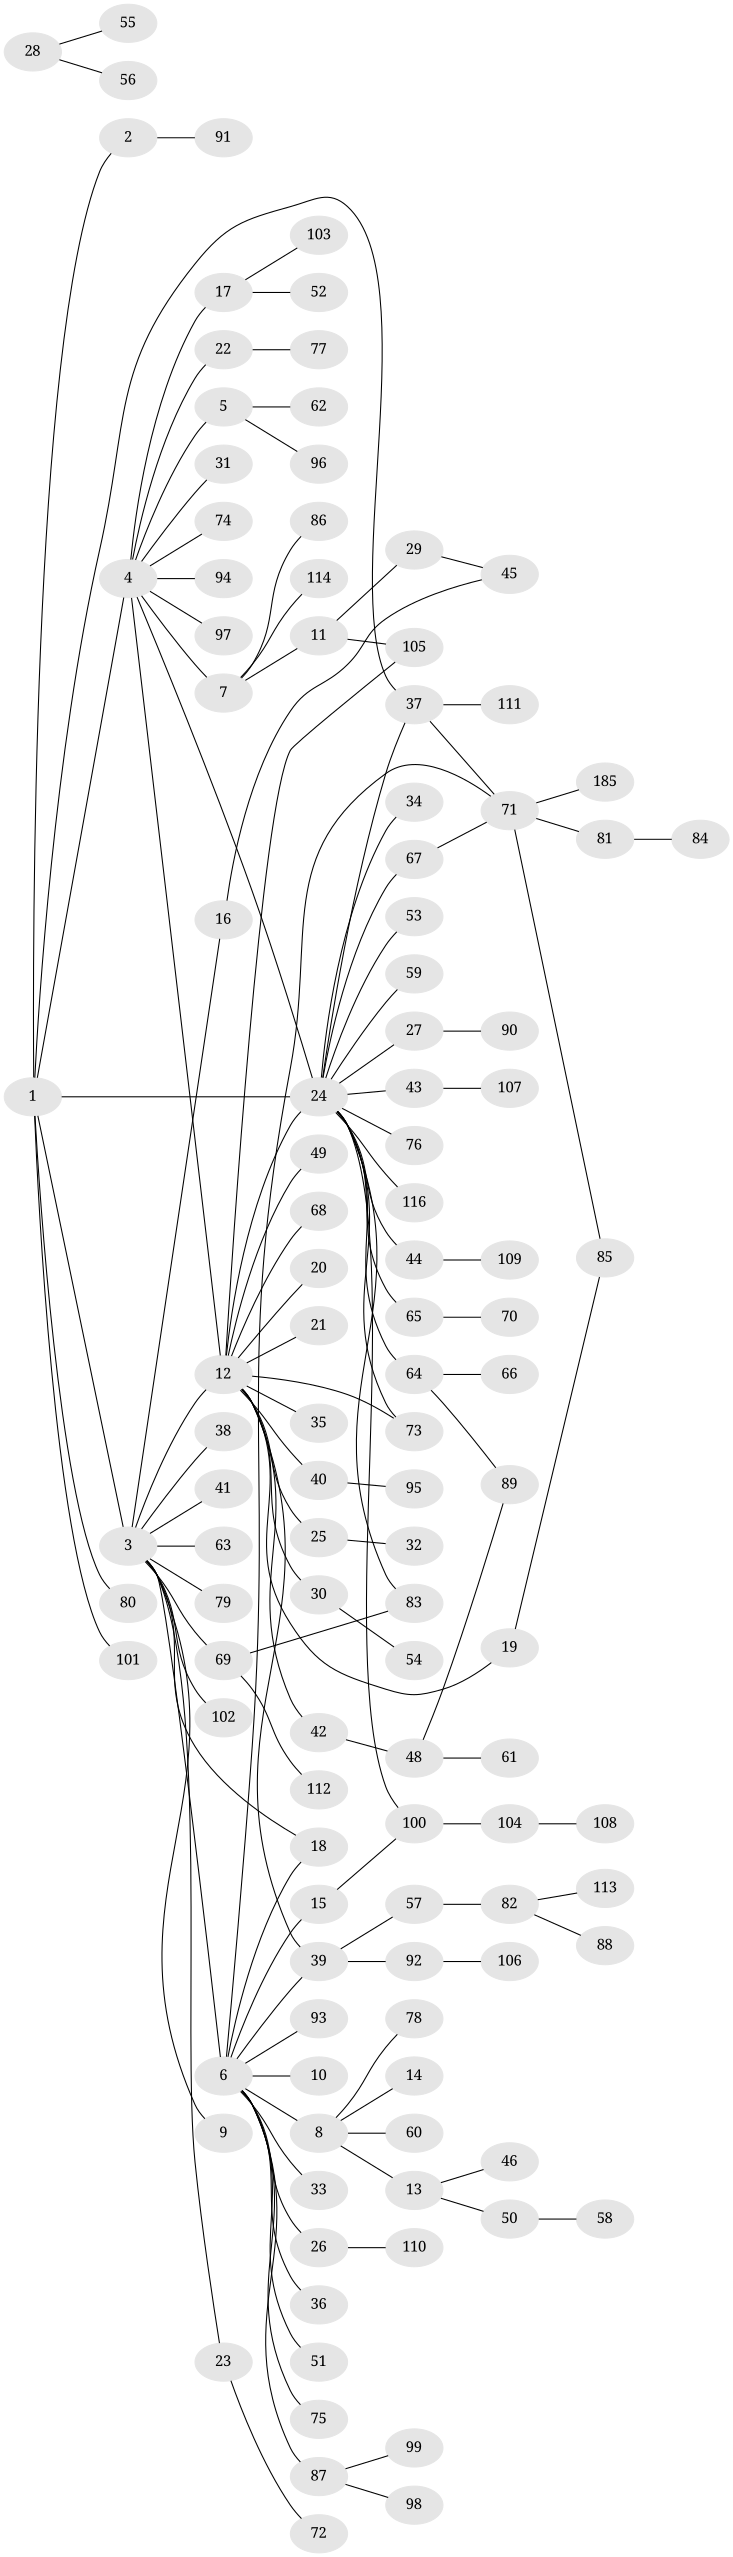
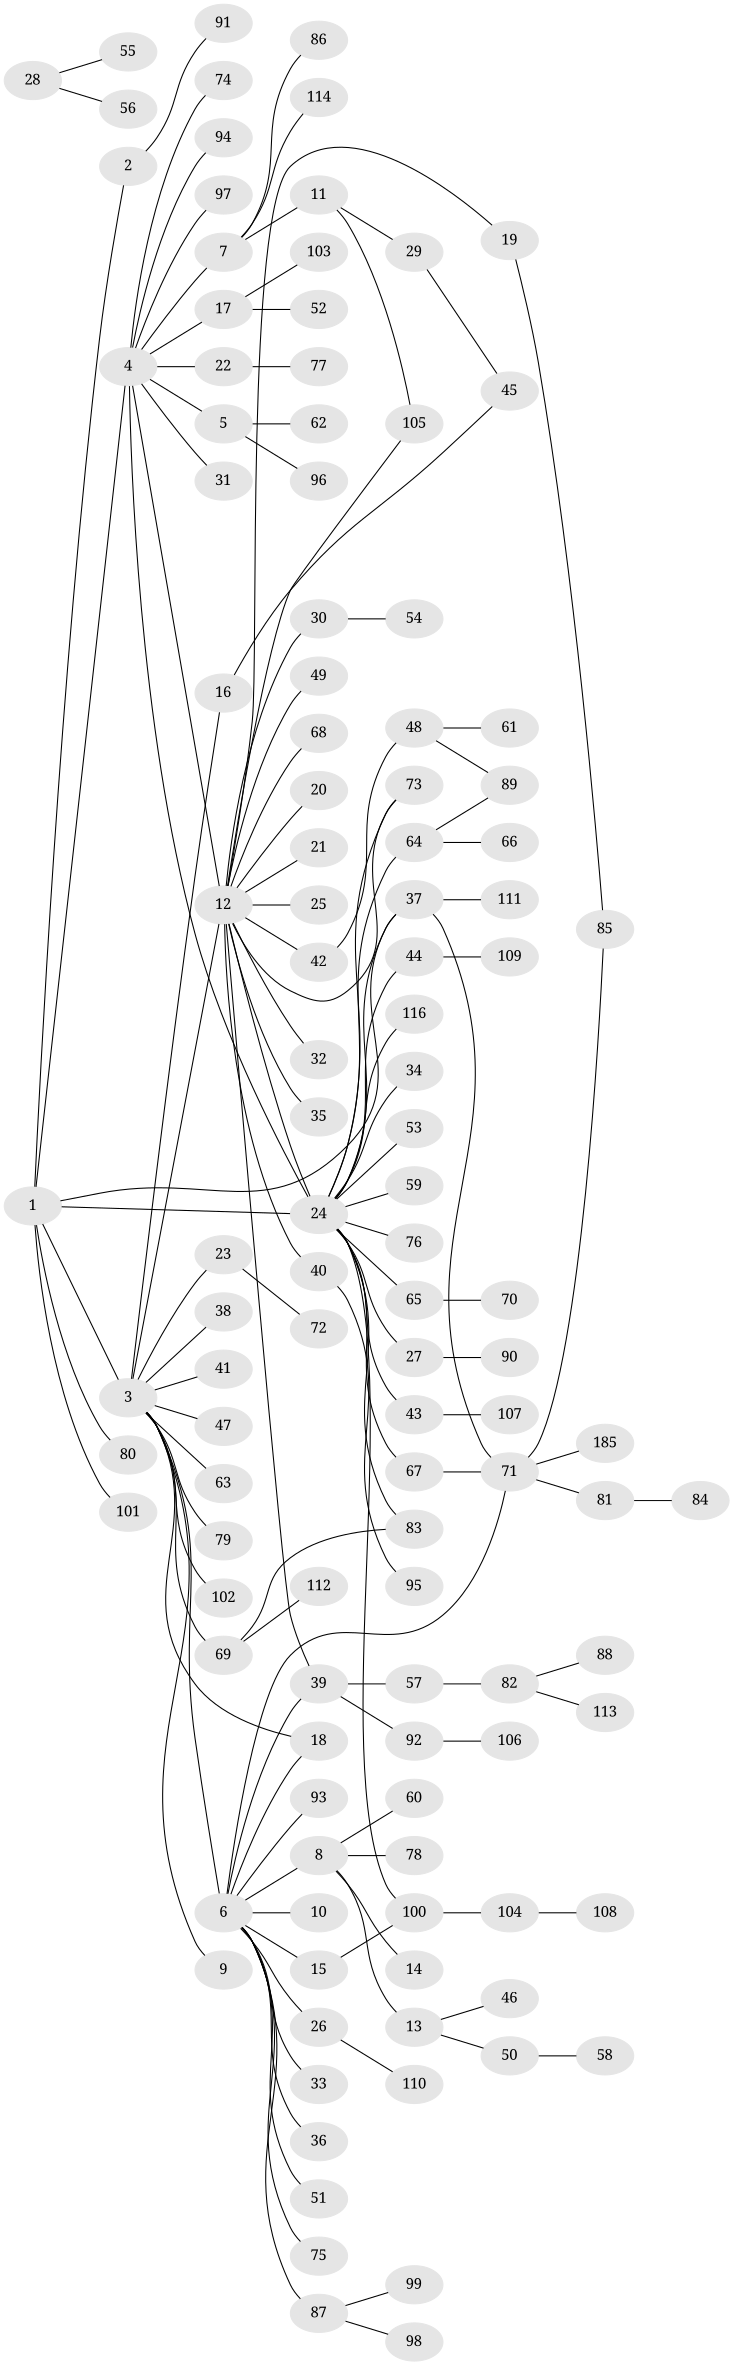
node "47": added
edge "25" -- "32": now "12" -- "32"
